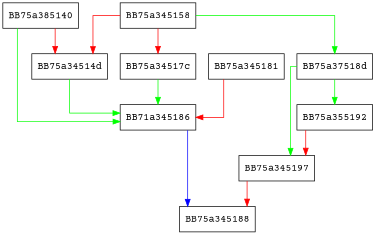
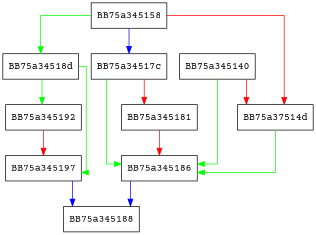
node "BB75a385140": label "BB75a385140" -> "BB75a345140"
edge "BB75a345158" -> "BB75a34517c": color red -> blue
node "BB75a34514d": label "BB75a34514d" -> "BB75a37514d"
node "BB75a37518d": label "BB75a37518d" -> "BB75a34518d"
edge "BB75a34517c" -> "BB75a345181": added
node "BB71a345186": label "BB71a345186" -> "BB75a345186"
node "BB75a355192": label "BB75a355192" -> "BB75a345192"
edge "BB75a345197" -> "BB75a345188": color red -> blue
